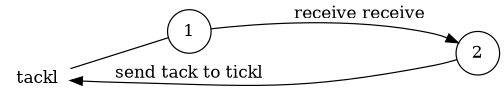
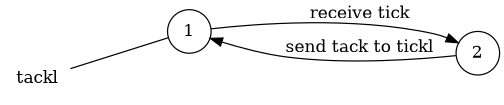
edge "1" -> "2": label "receive receive" -> "receive tick"
edge "2" -> "tackl": now "2" -> "1"
